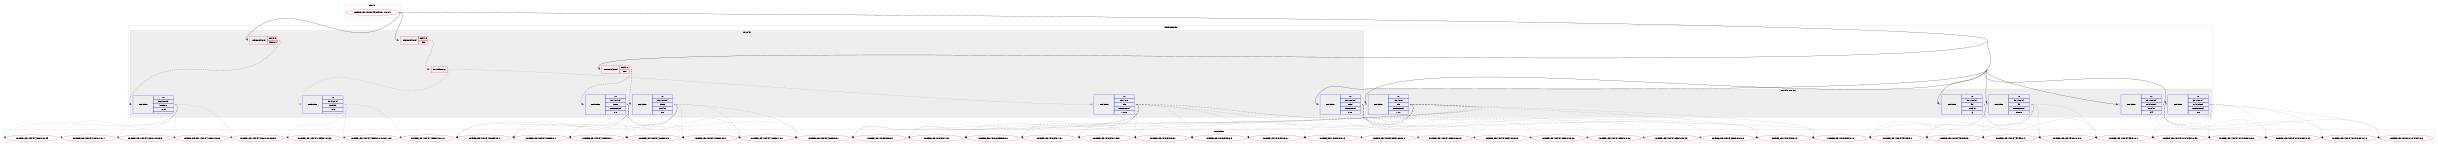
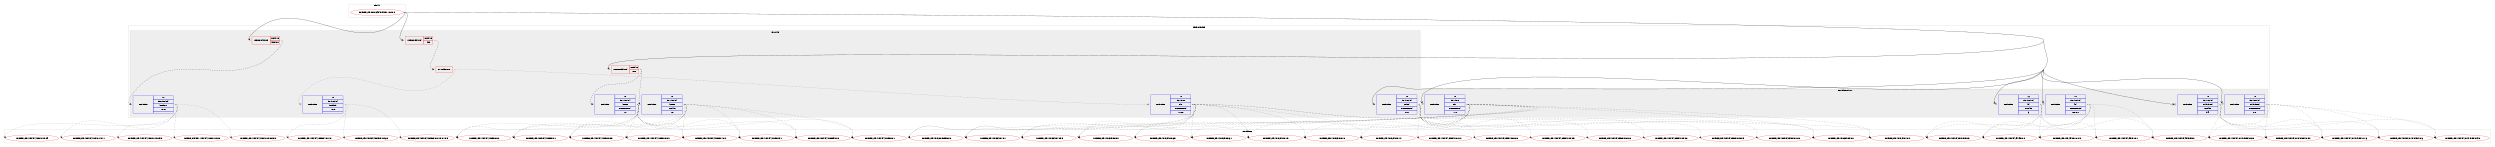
node "portage://dev-haskell/fgl-arbitrary-0.2.0.1": label "portage://dev-haskell/fgl-arbitrary-0.2.0.1" -> "portage://dev-group/fgl-arbitrary-0.2.0.1"
node "portage://dev-haskell/hspec-2.2.1": added
node "portage://dev-lang/cabal-8.4.1": label "portage://dev-lang/cabal-8.4.1" -> "portage://dev-lang/ghc-8.4.1"
node "portage://dev-haskell/fgl-5.5.2.3": label "portage://dev-haskell/fgl-5.5.2.3" -> "portage://dev-haskell/pack-5.5.2.3"
